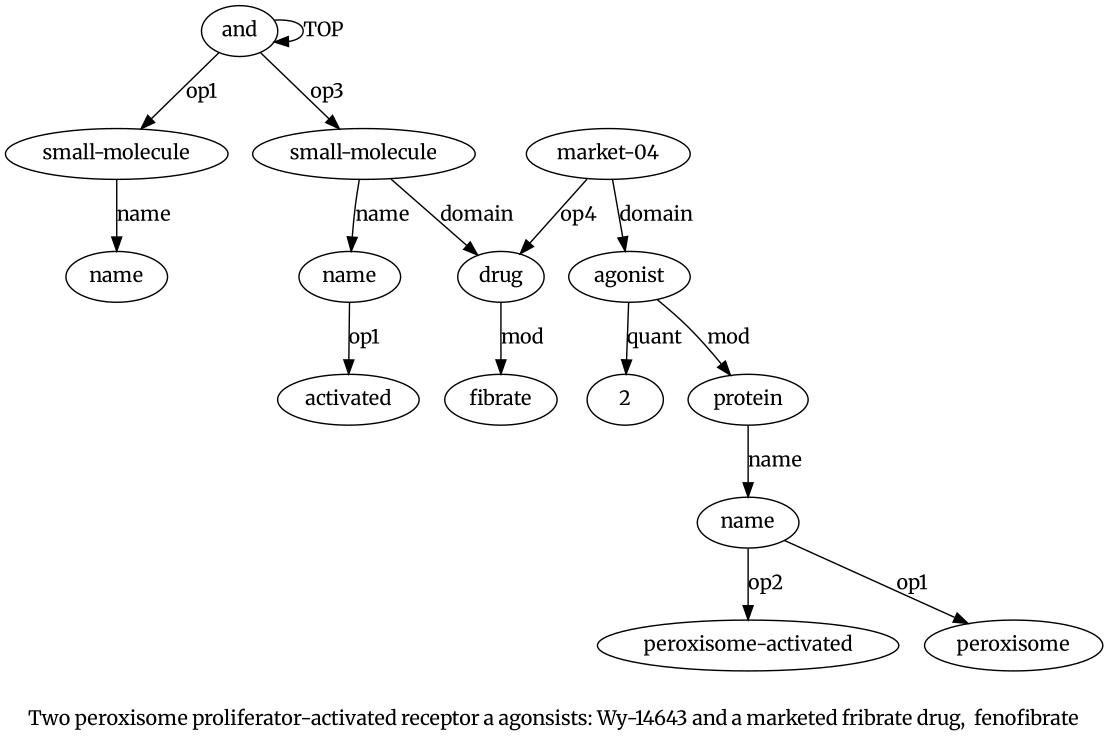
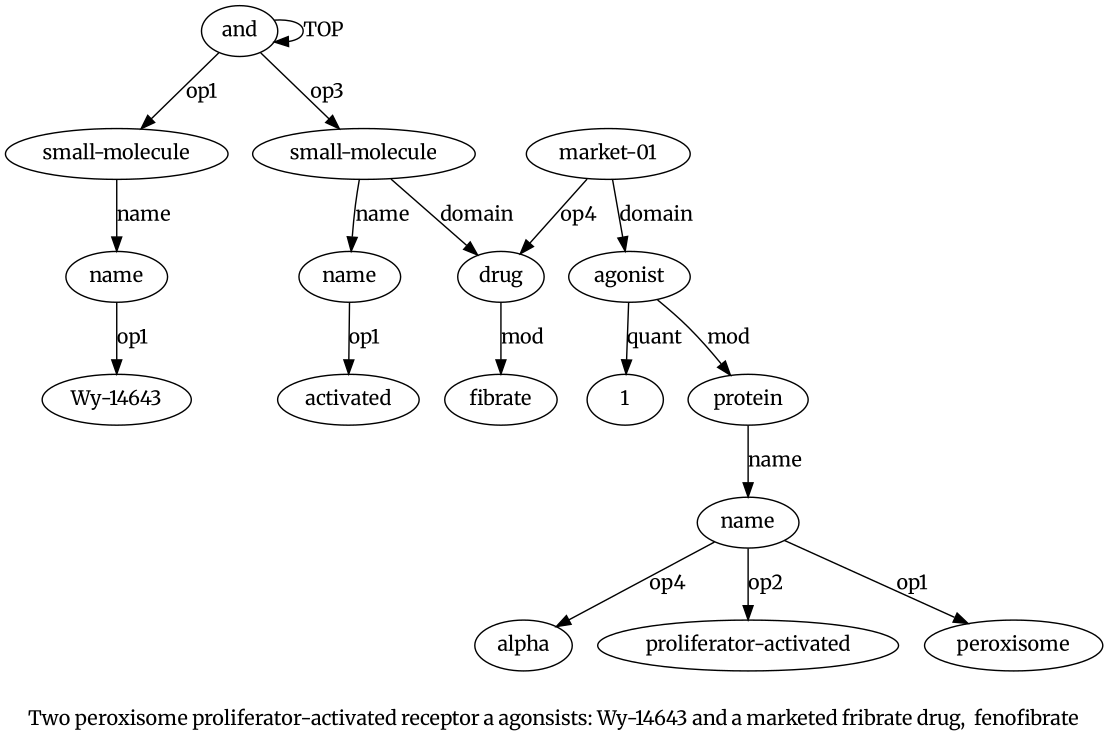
node "market-04": label "market-04" -> "market-01"
node "Wy-14643": added
node "2": label "2" -> "1"
node "alpha": added
node "peroxisome-activated": label "peroxisome-activated" -> "proliferator-activated"
